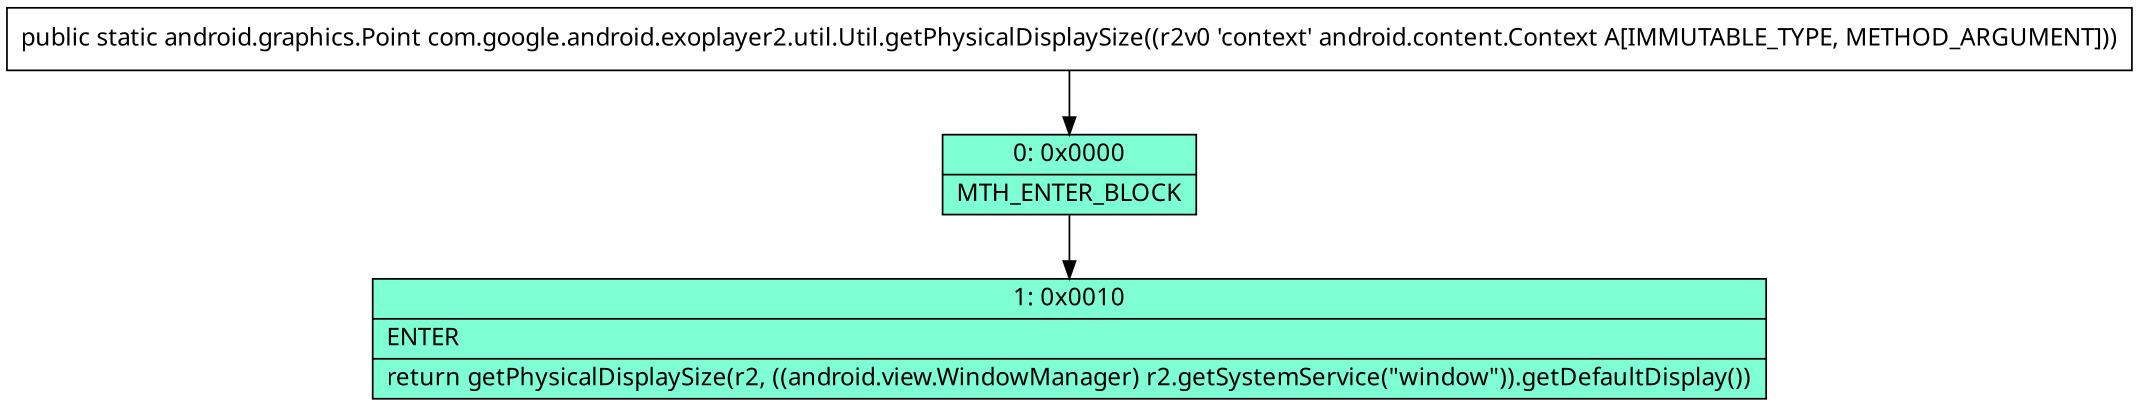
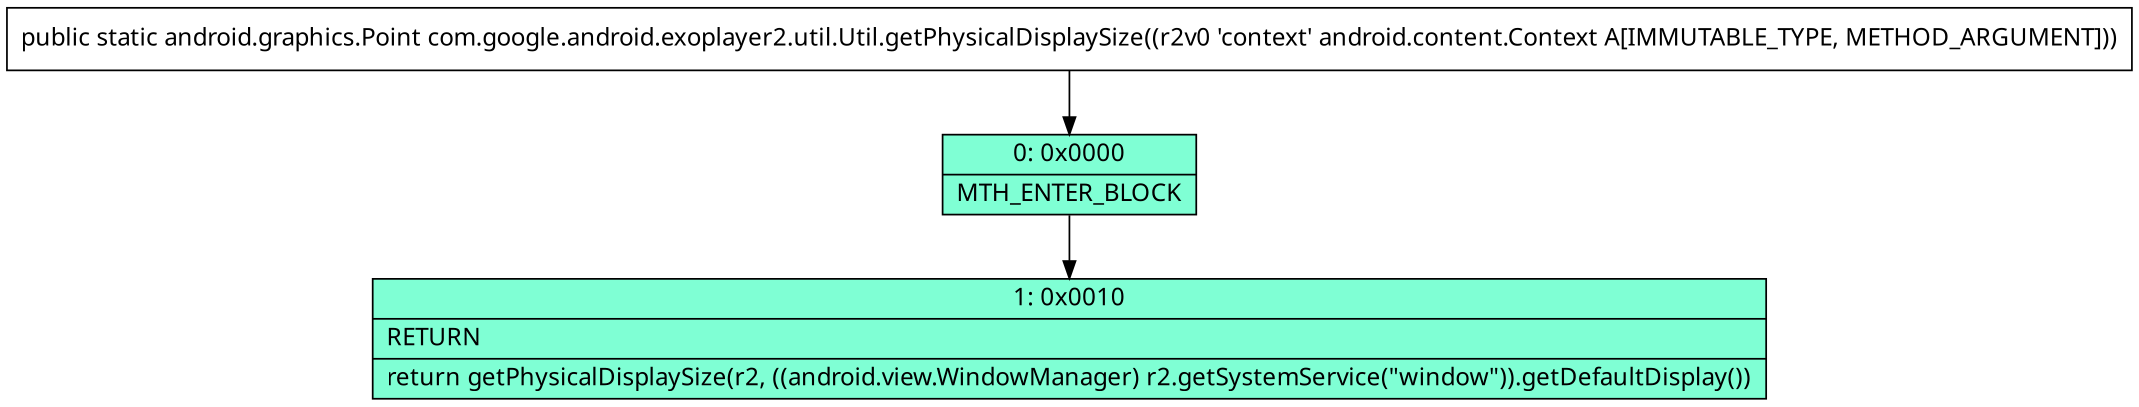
node "1: 0x0010": text "ENTER" -> "RETURN"
